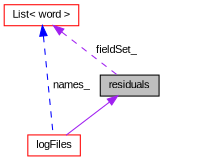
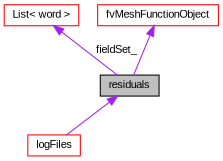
node "fvMeshFunctionObject": added
edge "residuals" -> "List< word >": style dashed -> solid
edge "logFiles" -> "List< word >": removed, label "names_"
